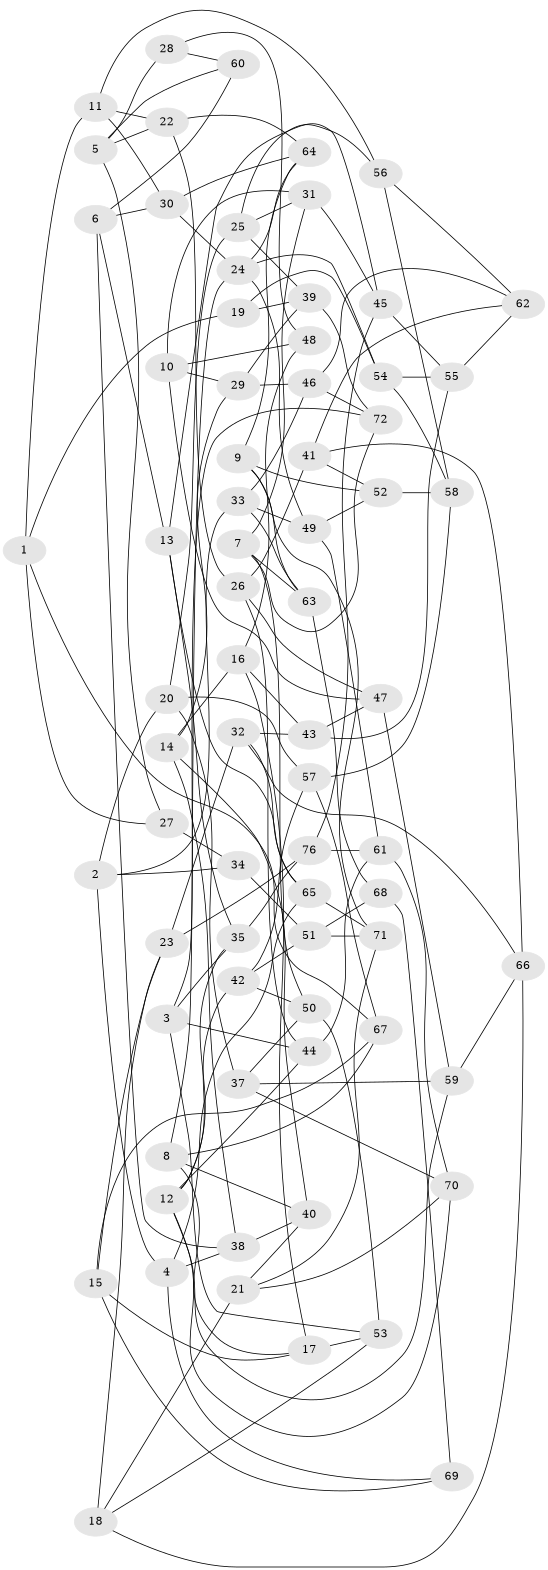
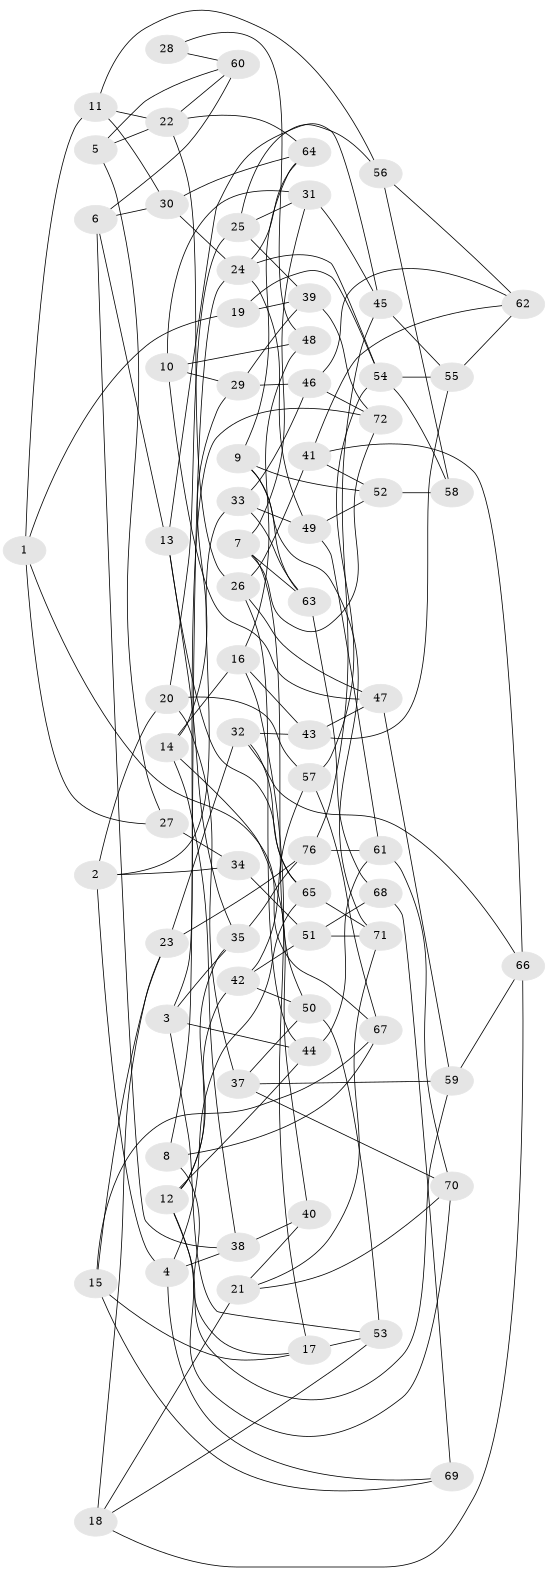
edge "60" -- "22": added
edge "28" -- "5": removed
edge "58" -- "57": now "54" -- "57"
edge "8" -- "40": removed
